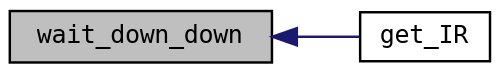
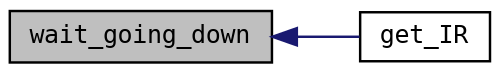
node "wait_down_down": label "wait_down_down" -> "wait_going_down"
